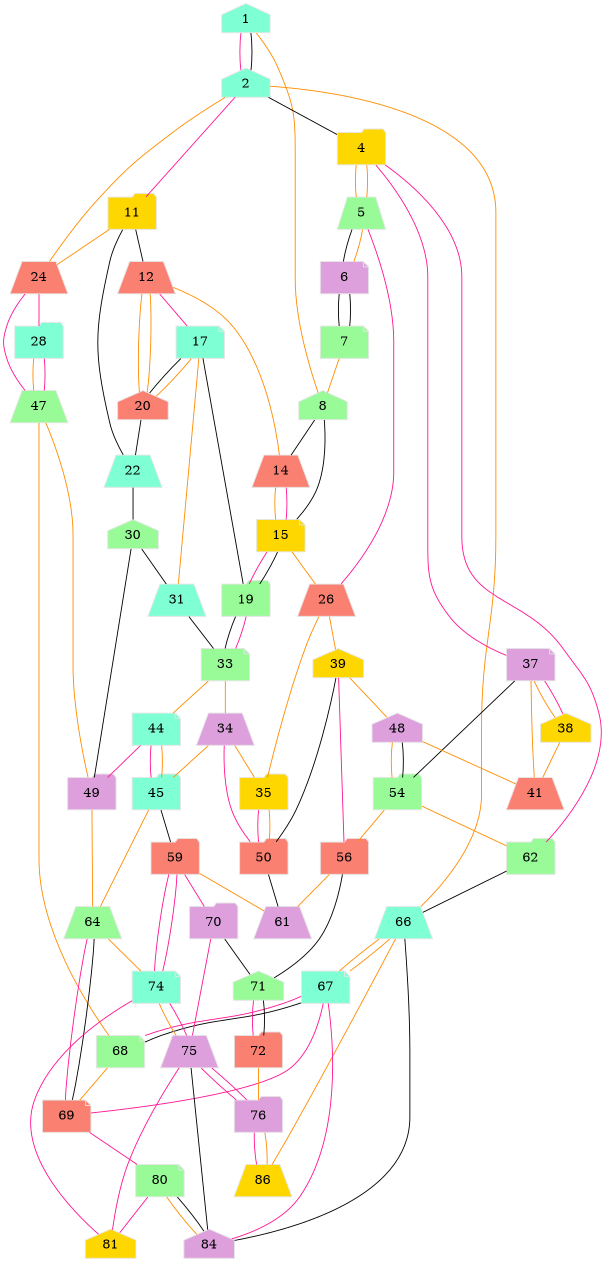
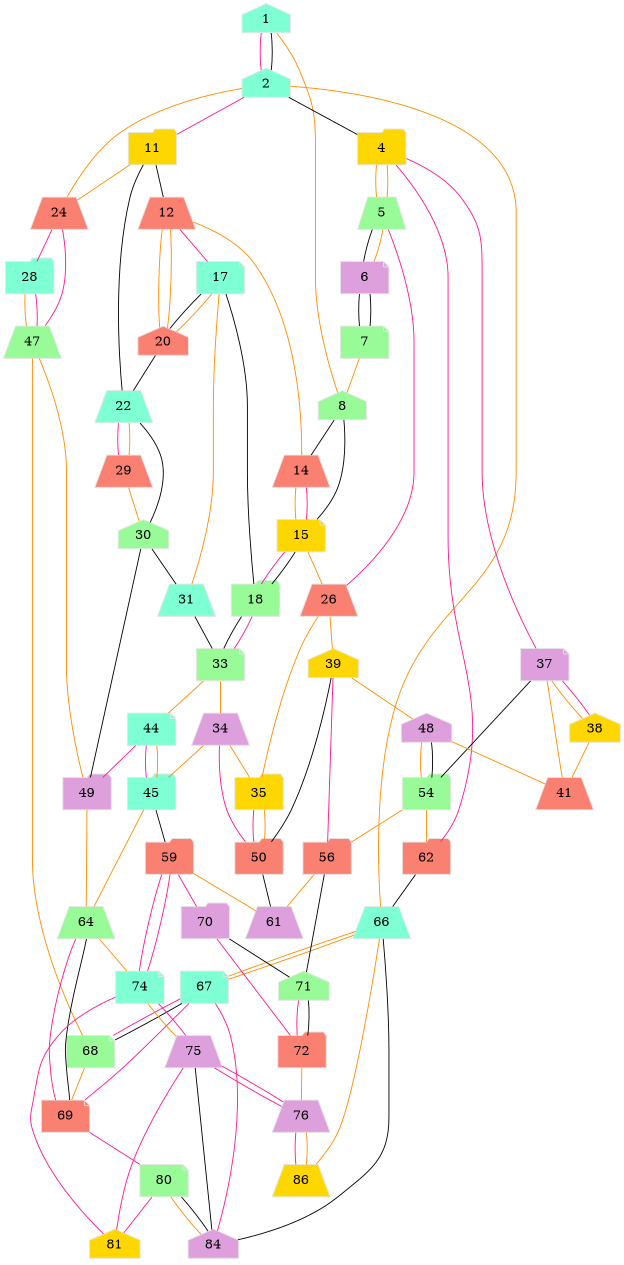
node "29": added
node "19": label "19" -> "18"
node "62": fillcolor palegreen -> salmon
edge "70" -- "75": now "70" -- "72"
node "76": shape folder -> trapezium
